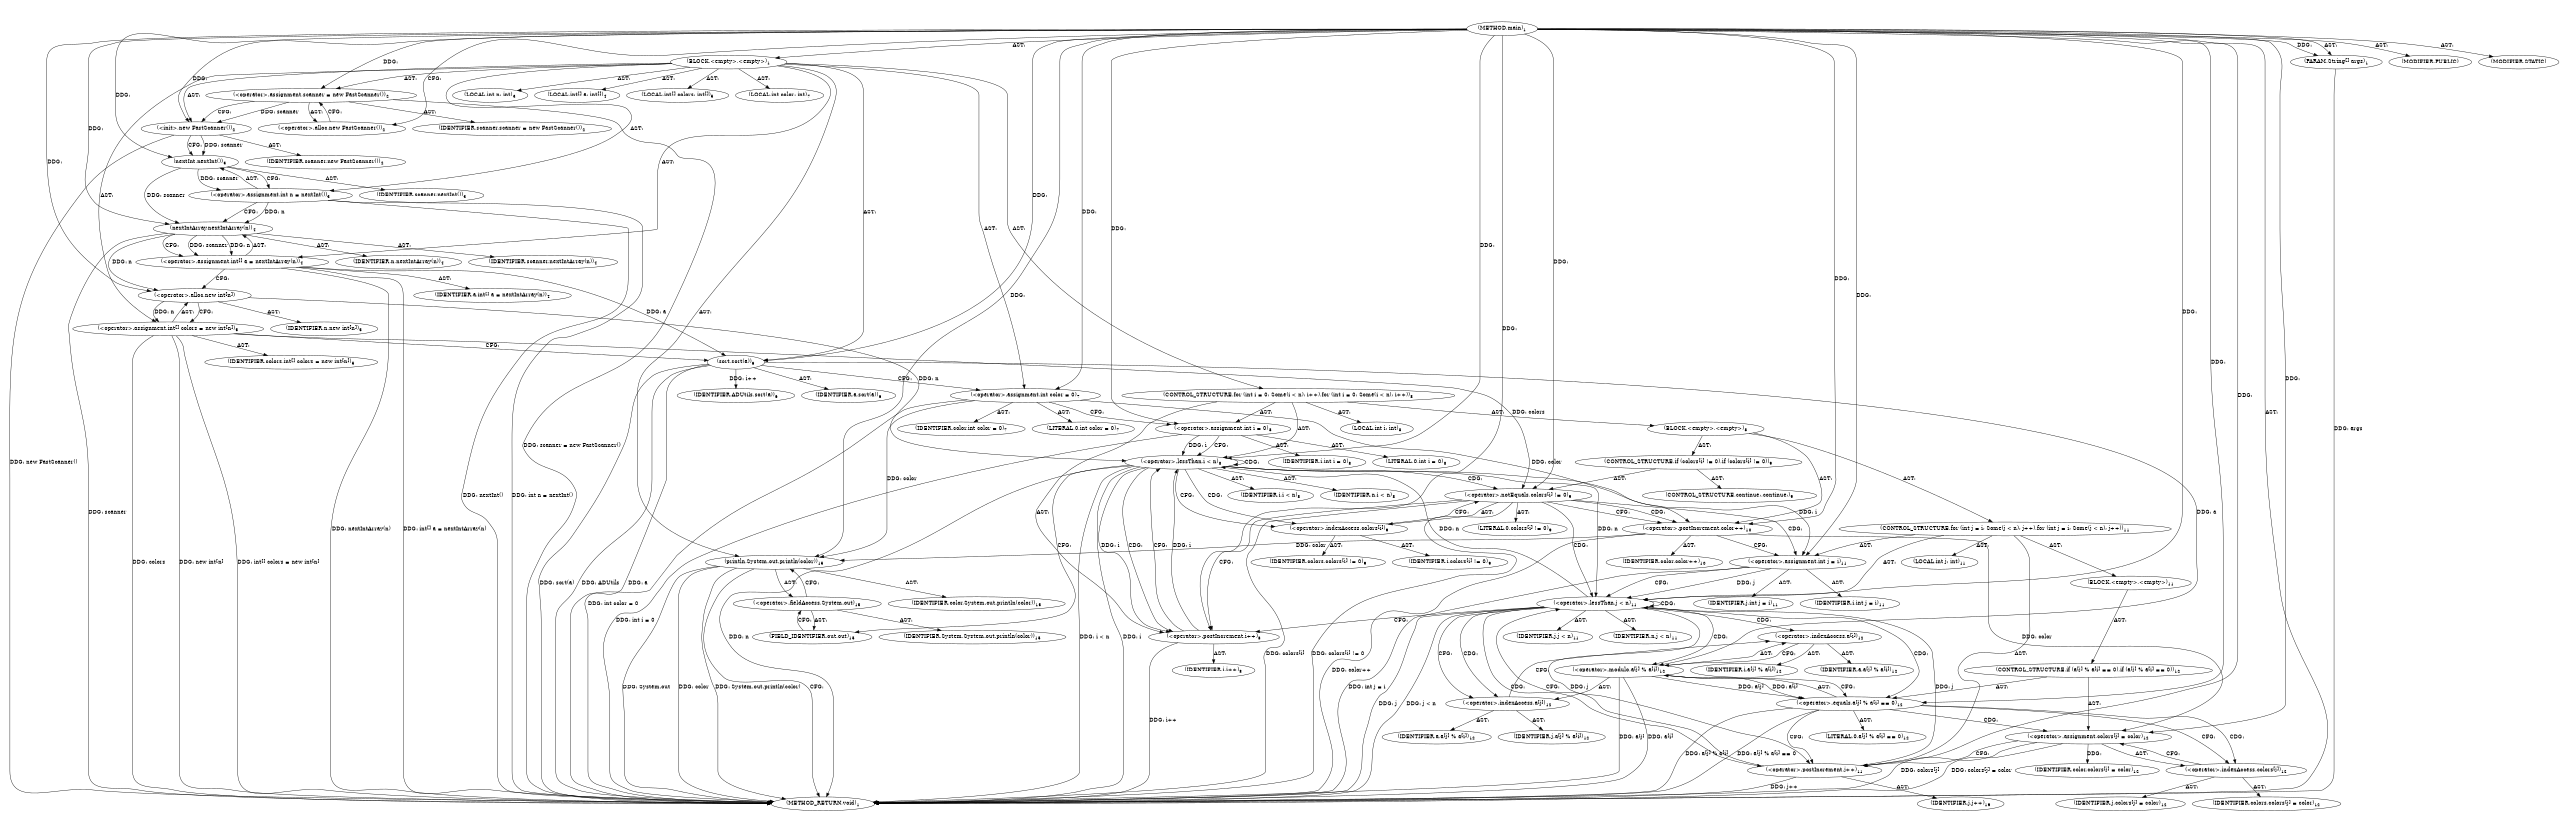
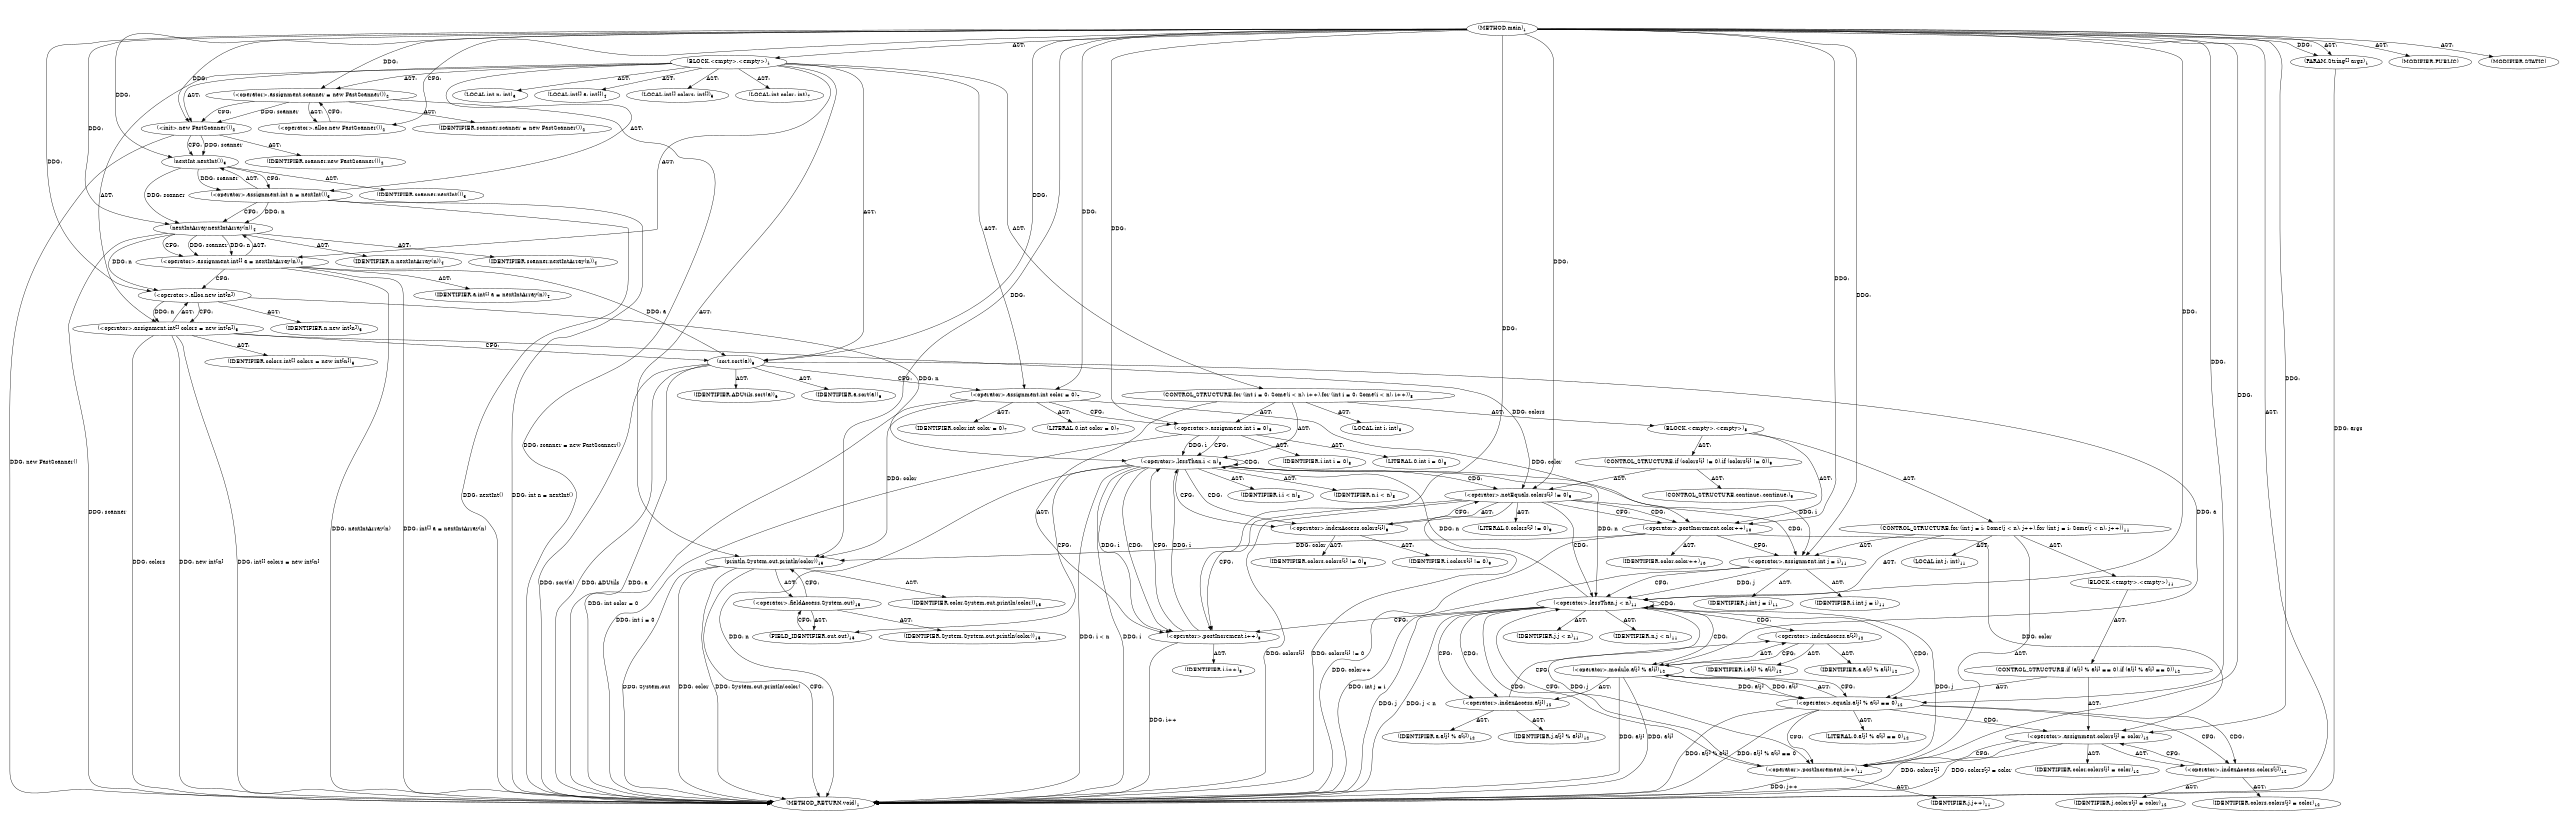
edge "(METHOD,main)" -> "(<operator>.lessThan,i < n)": removed, label "DDG:"
edge "(sort,sort(a))" -> "(IDENTIFIER,ADUtils,sort(a))": label "DDG: i++" -> "AST: "
edge "(<operator>.assignment,colors[j] = color)" -> "(IDENTIFIER,color,colors[j] = color)": label "DDG: " -> "AST: "
node "(IDENTIFIER,j,j++)": text "19" -> "11"
